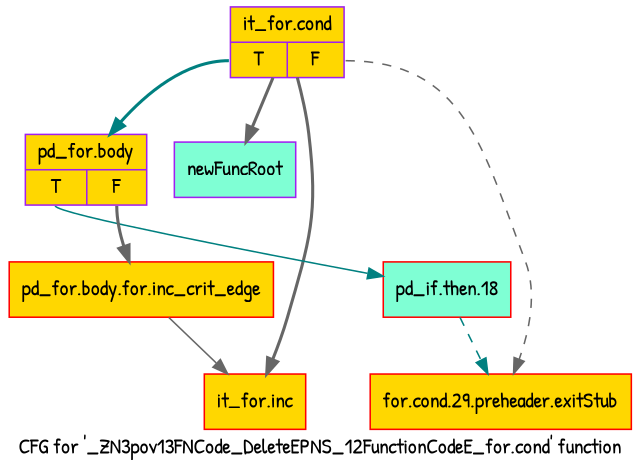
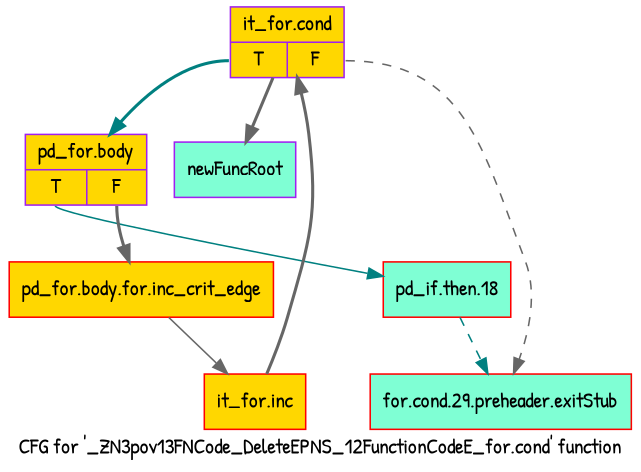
edge "it_for.cond" -> "it_for.inc": reversed
node "for.cond.29.preheader.exitStub": fillcolor gold -> aquamarine
